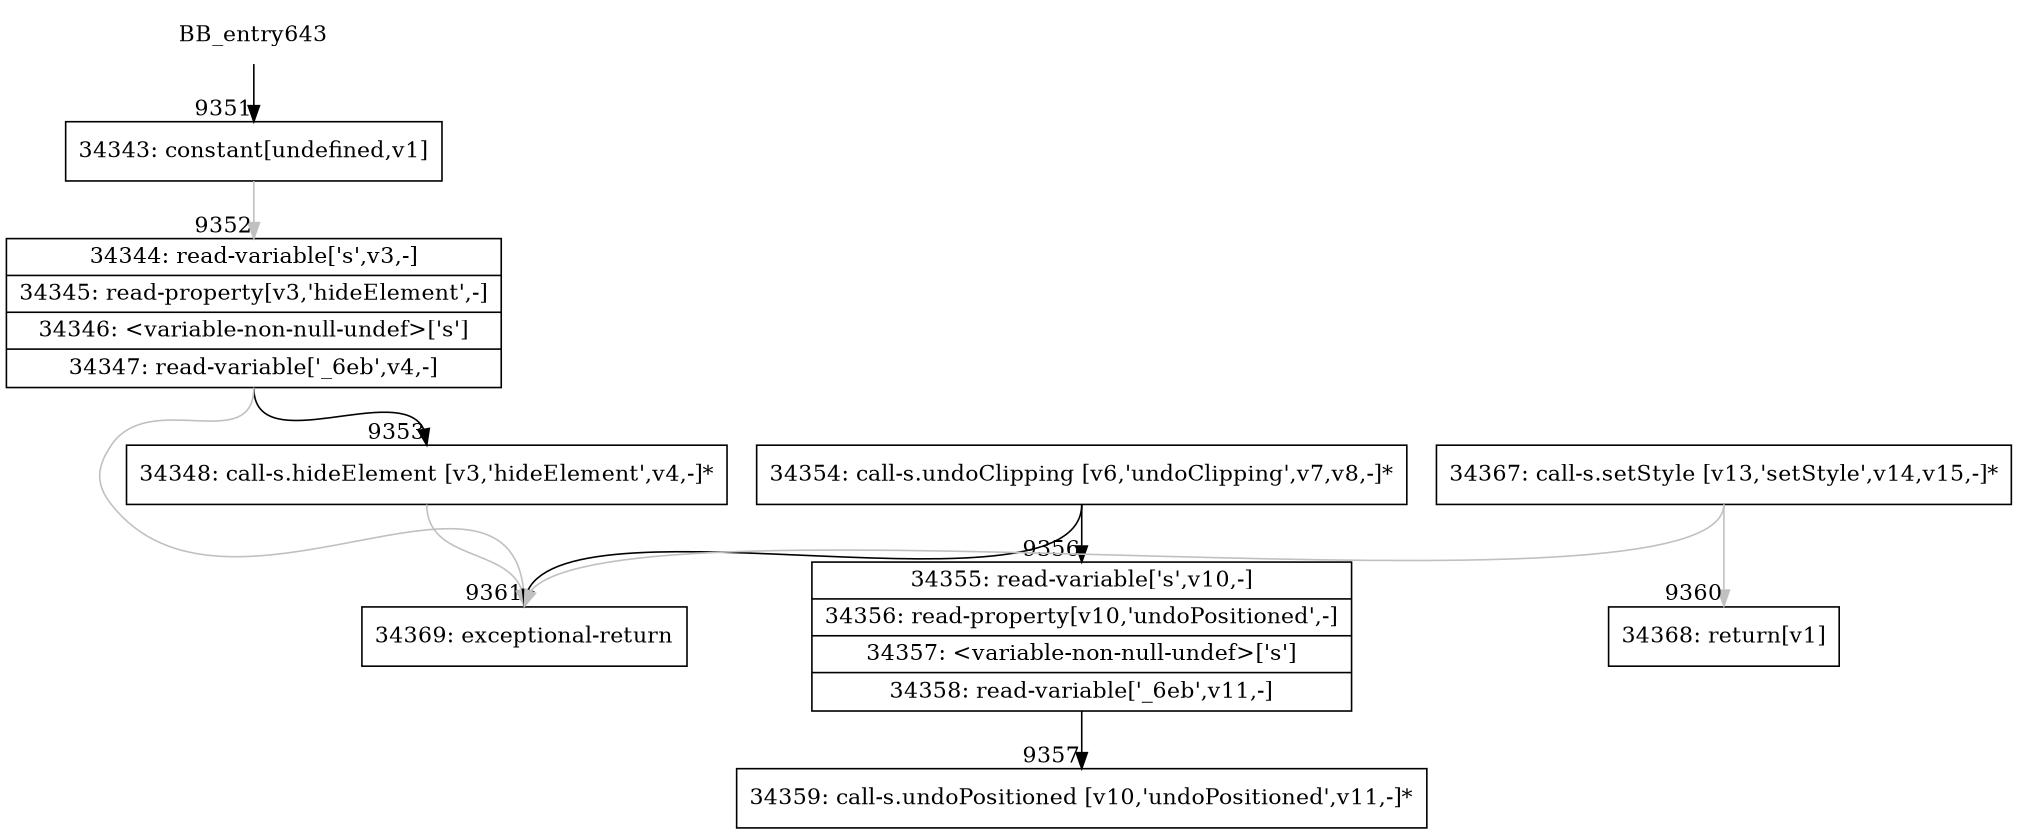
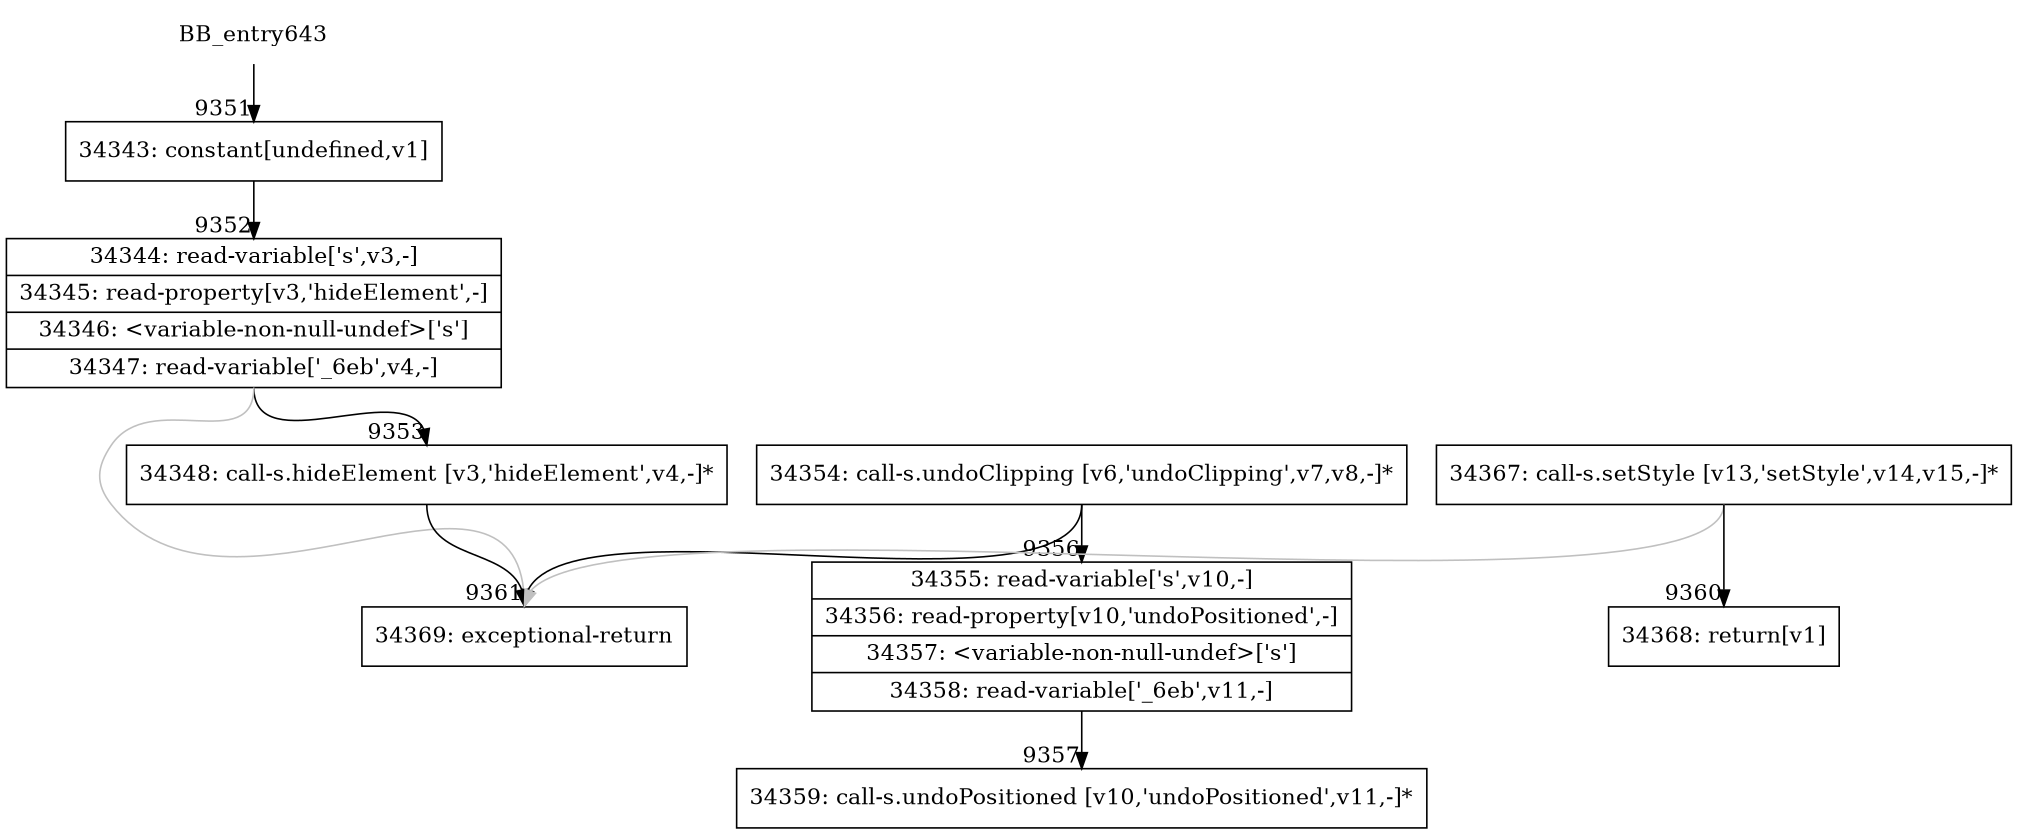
edge "34343: constant[undefined,v1]" -> "34344: read-variable['s',v3,-]": color gray -> black
edge "34367: call-s.setStyle [v13,'setStyle',v14,v15,-]*" -> "34368: return[v1]": color gray -> black
edge "34348: call-s.hideElement [v3,'hideElement',v4,-]*" -> "34369: exceptional-return": color gray -> black
